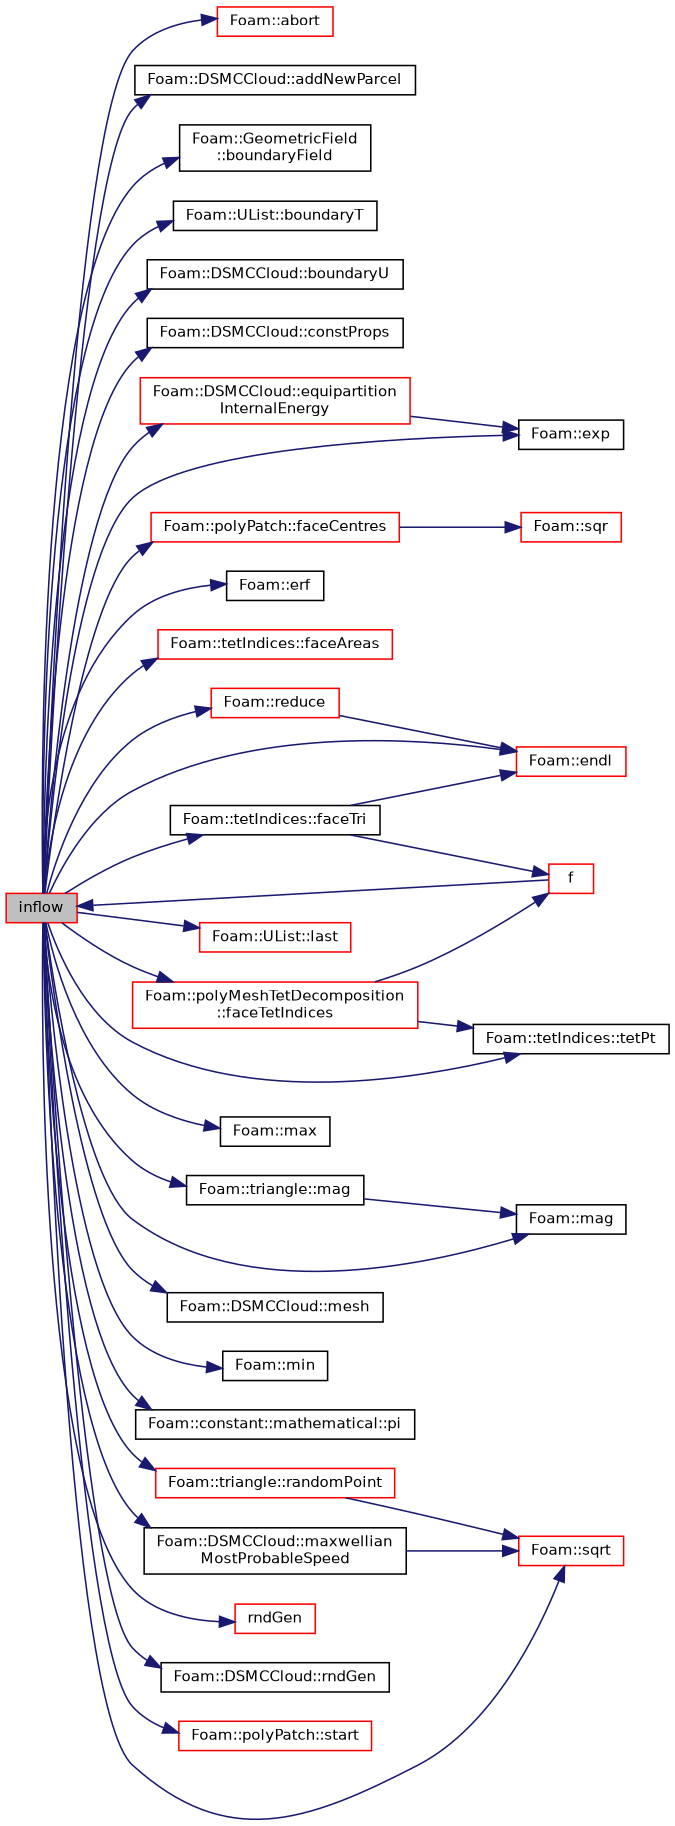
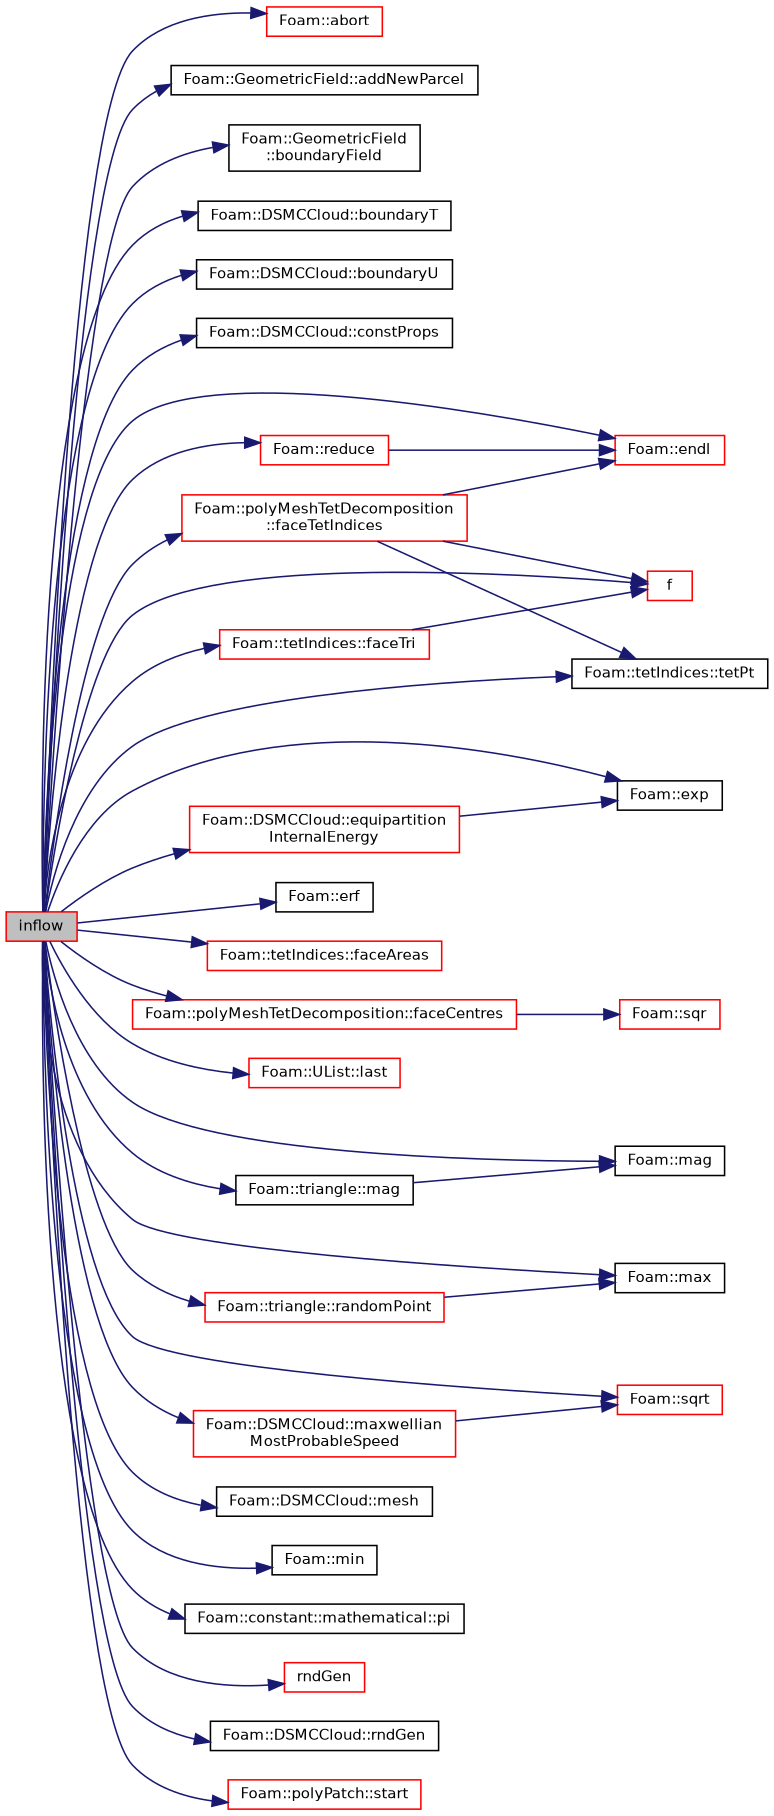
node "Foam::DSMCCloud::addNewParcel": label "Foam::DSMCCloud::addNewParcel" -> "Foam::GeometricField::addNewParcel"
node "Foam::UList::boundaryT": label "Foam::UList::boundaryT" -> "Foam::DSMCCloud::boundaryT"
node "Foam::polyPatch::faceCentres": label "Foam::polyPatch::faceCentres" -> "Foam::polyMeshTetDecomposition::faceCentres"
edge "Foam::tetIndices::faceTri" -> "Foam::endl": now "Foam::polyMeshTetDecomposition ::faceTetIndices" -> "Foam::endl"
node "Foam::tetIndices::faceTri": color black -> red
edge "f" -> "inflow": reversed
edge "Foam::triangle::randomPoint" -> "Foam::sqrt": now "Foam::triangle::randomPoint" -> "Foam::max"
node "Foam::DSMCCloud::maxwellian MostProbableSpeed": color black -> red
